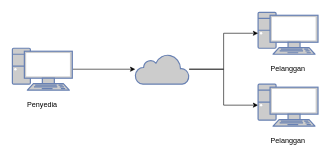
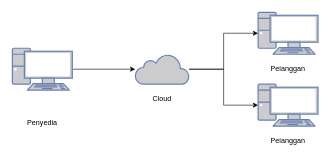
node "Cloud": added
node "Penyedia": moved (42, 105) -> (42, 123)
